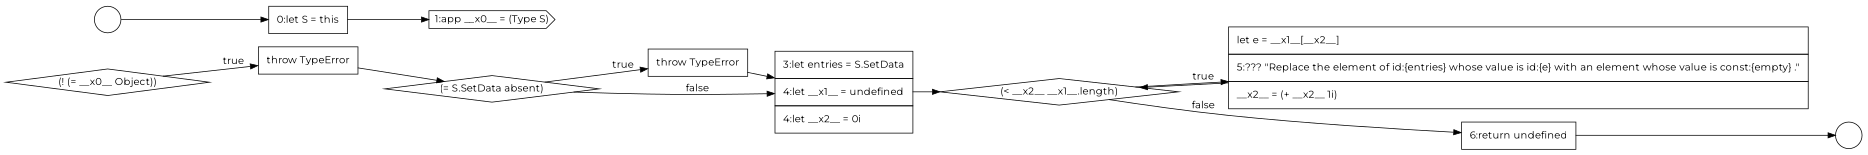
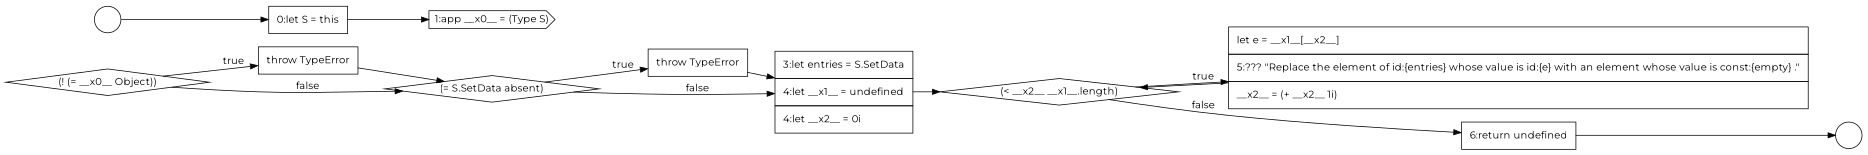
edge "(! (= __x0__ Object))" -> "(= S.SetData absent)": added, label "false"
